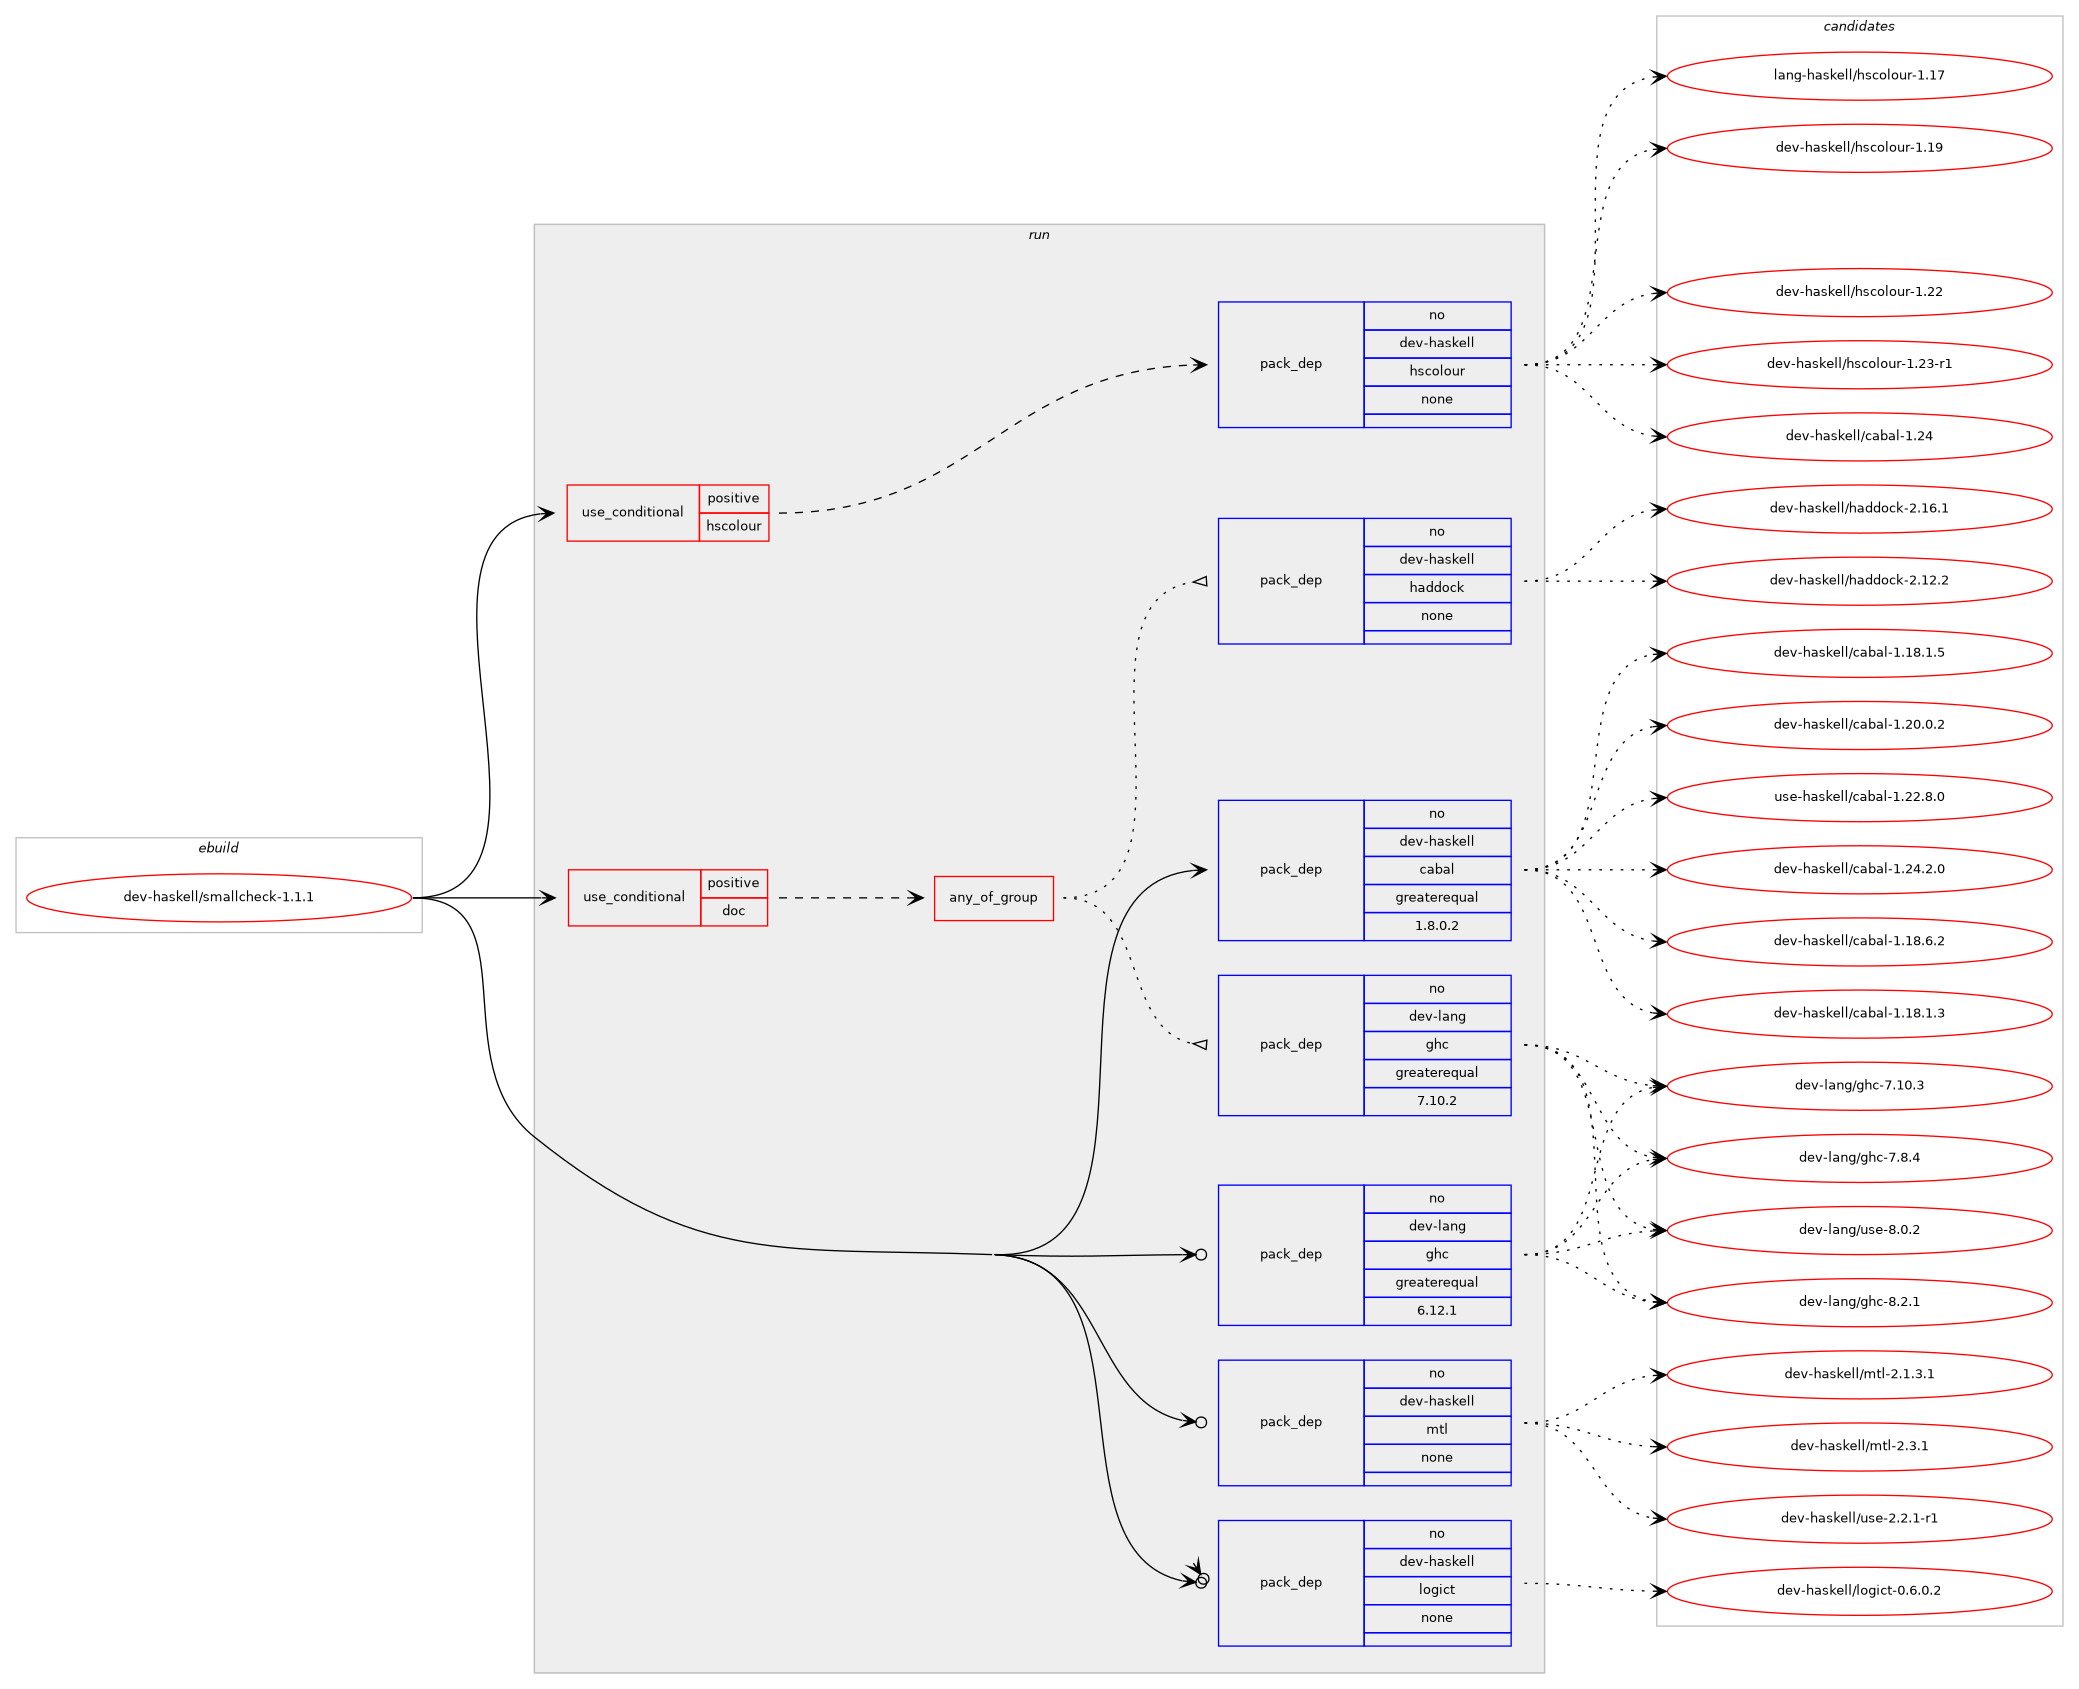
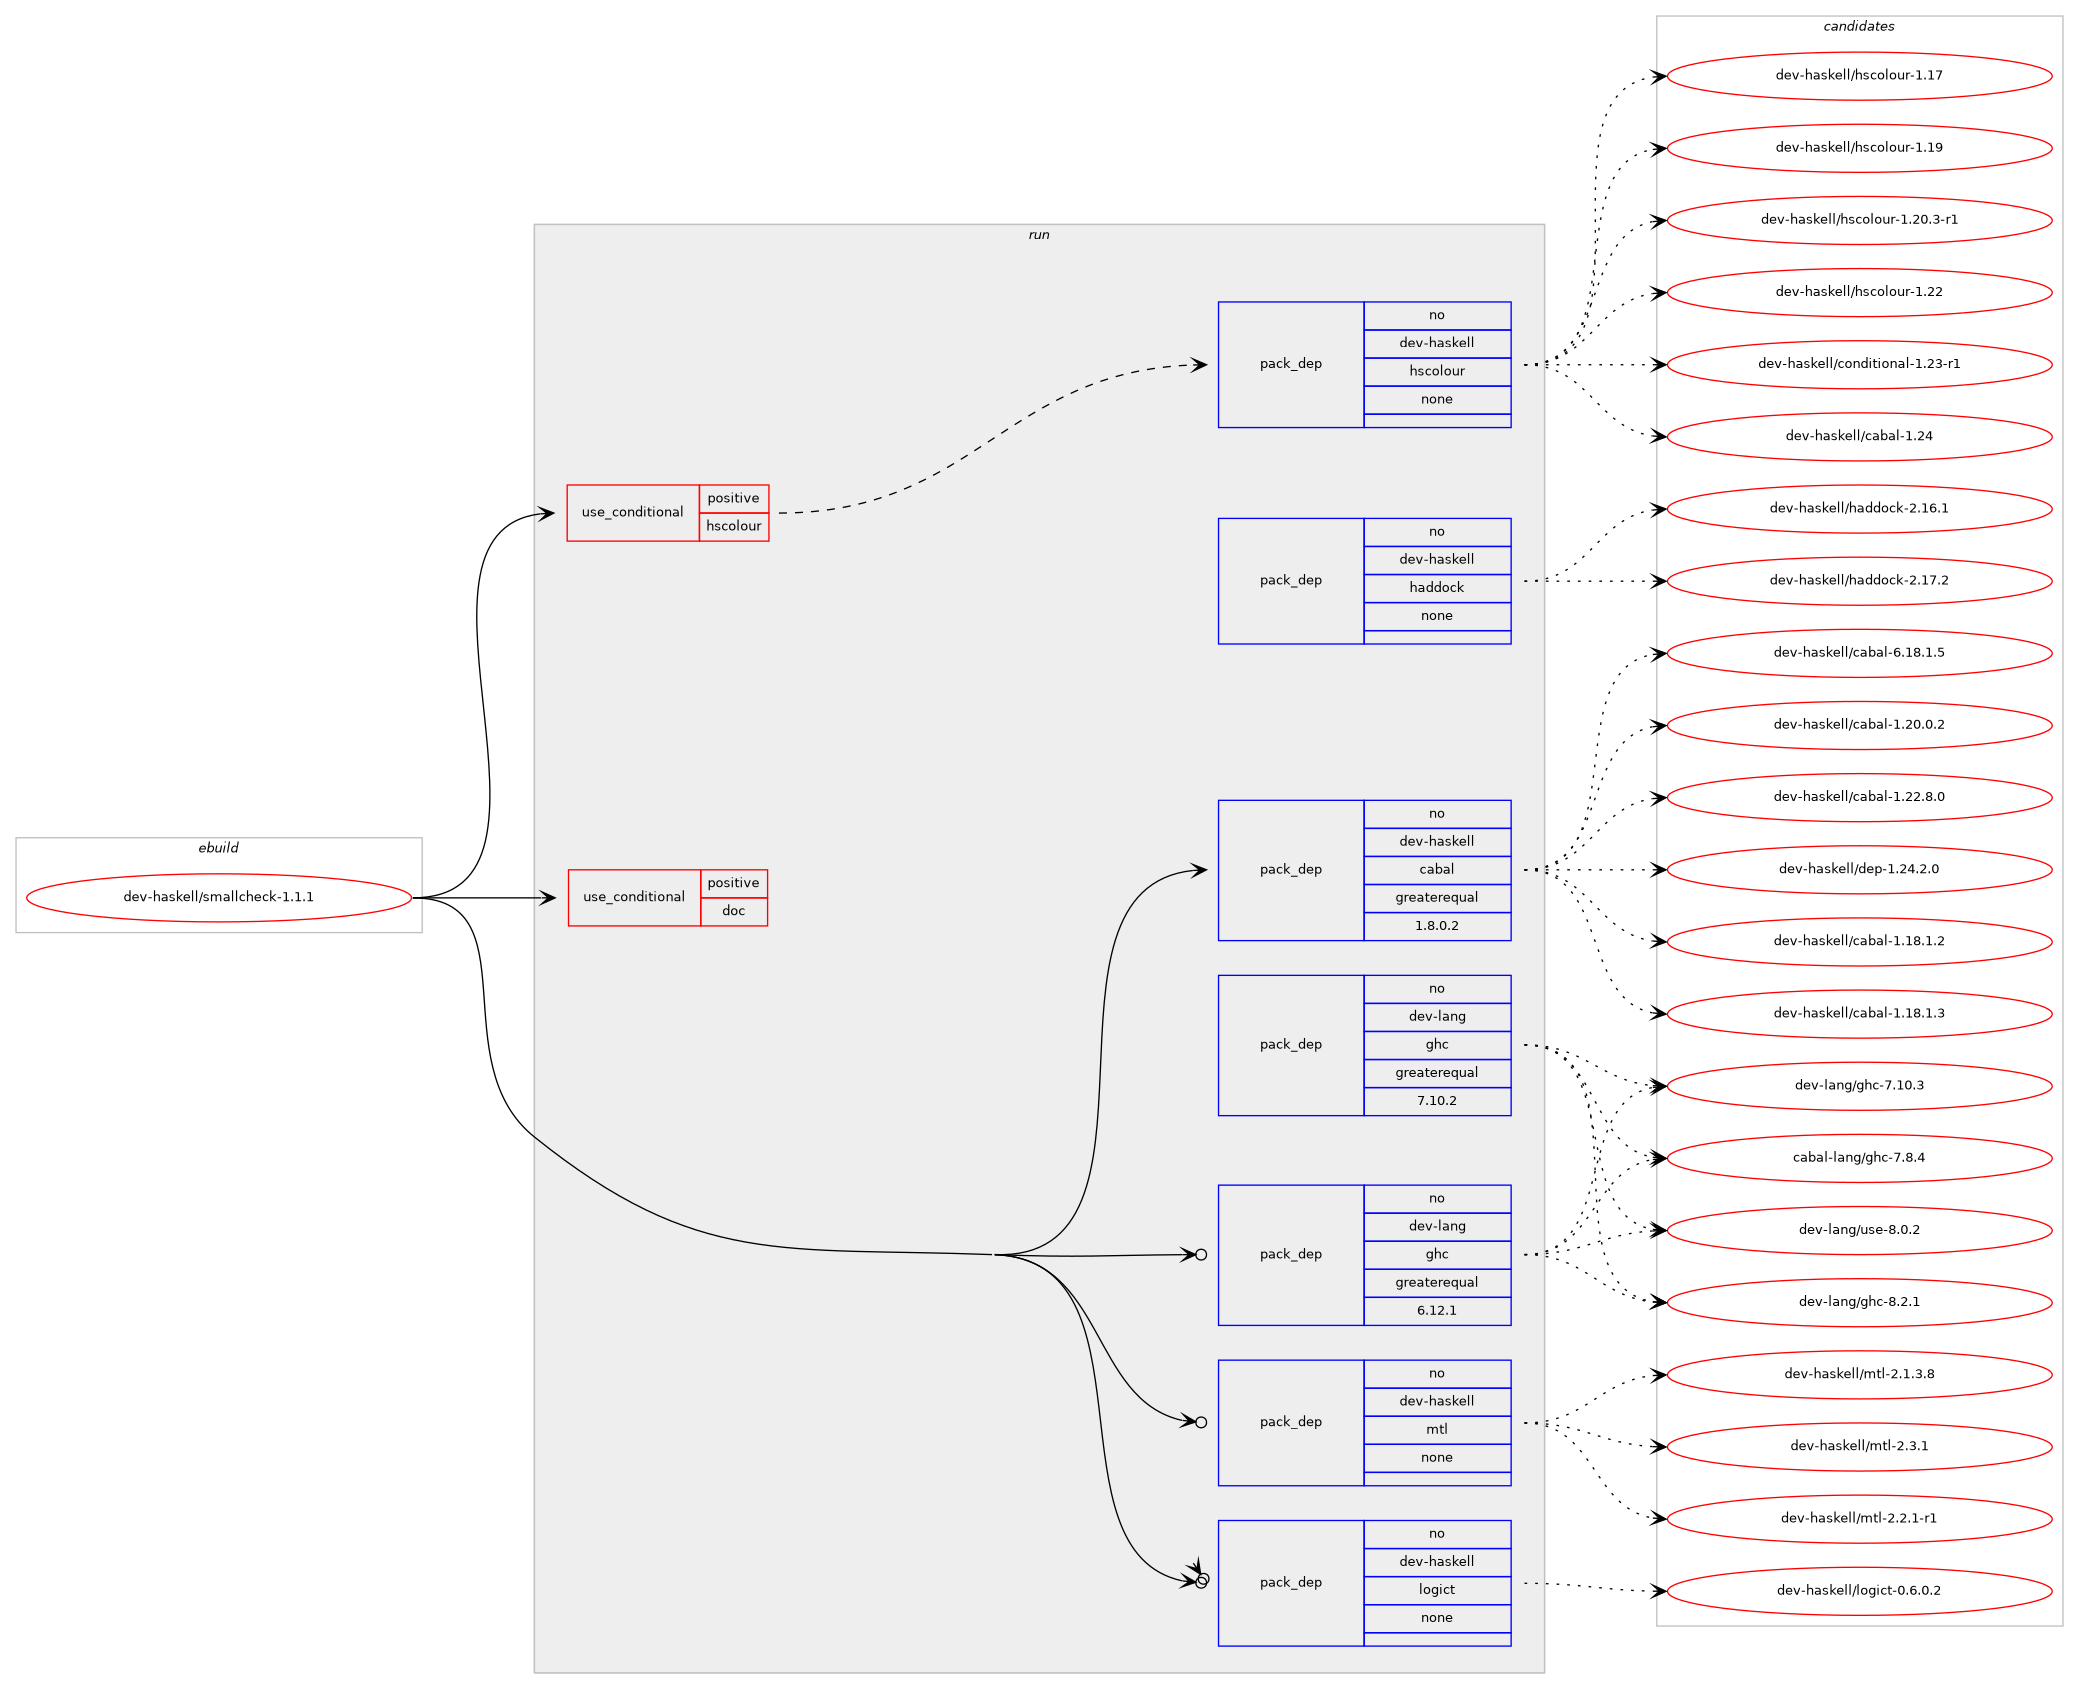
node "lang-haskell/hscolour-1.17": label "lang-haskell/hscolour-1.17" -> "dev-haskell/hscolour-1.17"
node "dev-haskell/hscolour-1.20.3-r1": added
node "dev-haskell/hscolour-1.23-r1": label "dev-haskell/hscolour-1.23-r1" -> "dev-haskell/conditional-1.23-r1"
node "dev-haskell/haddock-2.12.2": label "dev-haskell/haddock-2.12.2" -> "dev-haskell/haddock-2.17.2"
node "dev-haskell/cabal-1.18.1.5": label "dev-haskell/cabal-1.18.1.5" -> "dev-haskell/cabal-6.18.1.5"
node "use-haskell/cabal-1.22.8.0": label "use-haskell/cabal-1.22.8.0" -> "dev-haskell/cabal-1.22.8.0"
node "dev-haskell/cabal-1.24.2.0": label "dev-haskell/cabal-1.24.2.0" -> "dev-haskell/dep-1.24.2.0"
node "any_of_group": removed
node "dev-haskell/cabal-1.18.6.2": label "dev-haskell/cabal-1.18.6.2" -> "dev-haskell/cabal-1.18.1.2"
node "dev-lang/ghc-7.8.4": label "dev-lang/ghc-7.8.4" -> "cabal-lang/ghc-7.8.4"
node "dev-haskell/mtl-2.1.3.1": label "dev-haskell/mtl-2.1.3.1" -> "dev-haskell/mtl-2.1.3.8"
node "dev-haskell/use-2.2.1-r1": label "dev-haskell/use-2.2.1-r1" -> "dev-haskell/mtl-2.2.1-r1"
